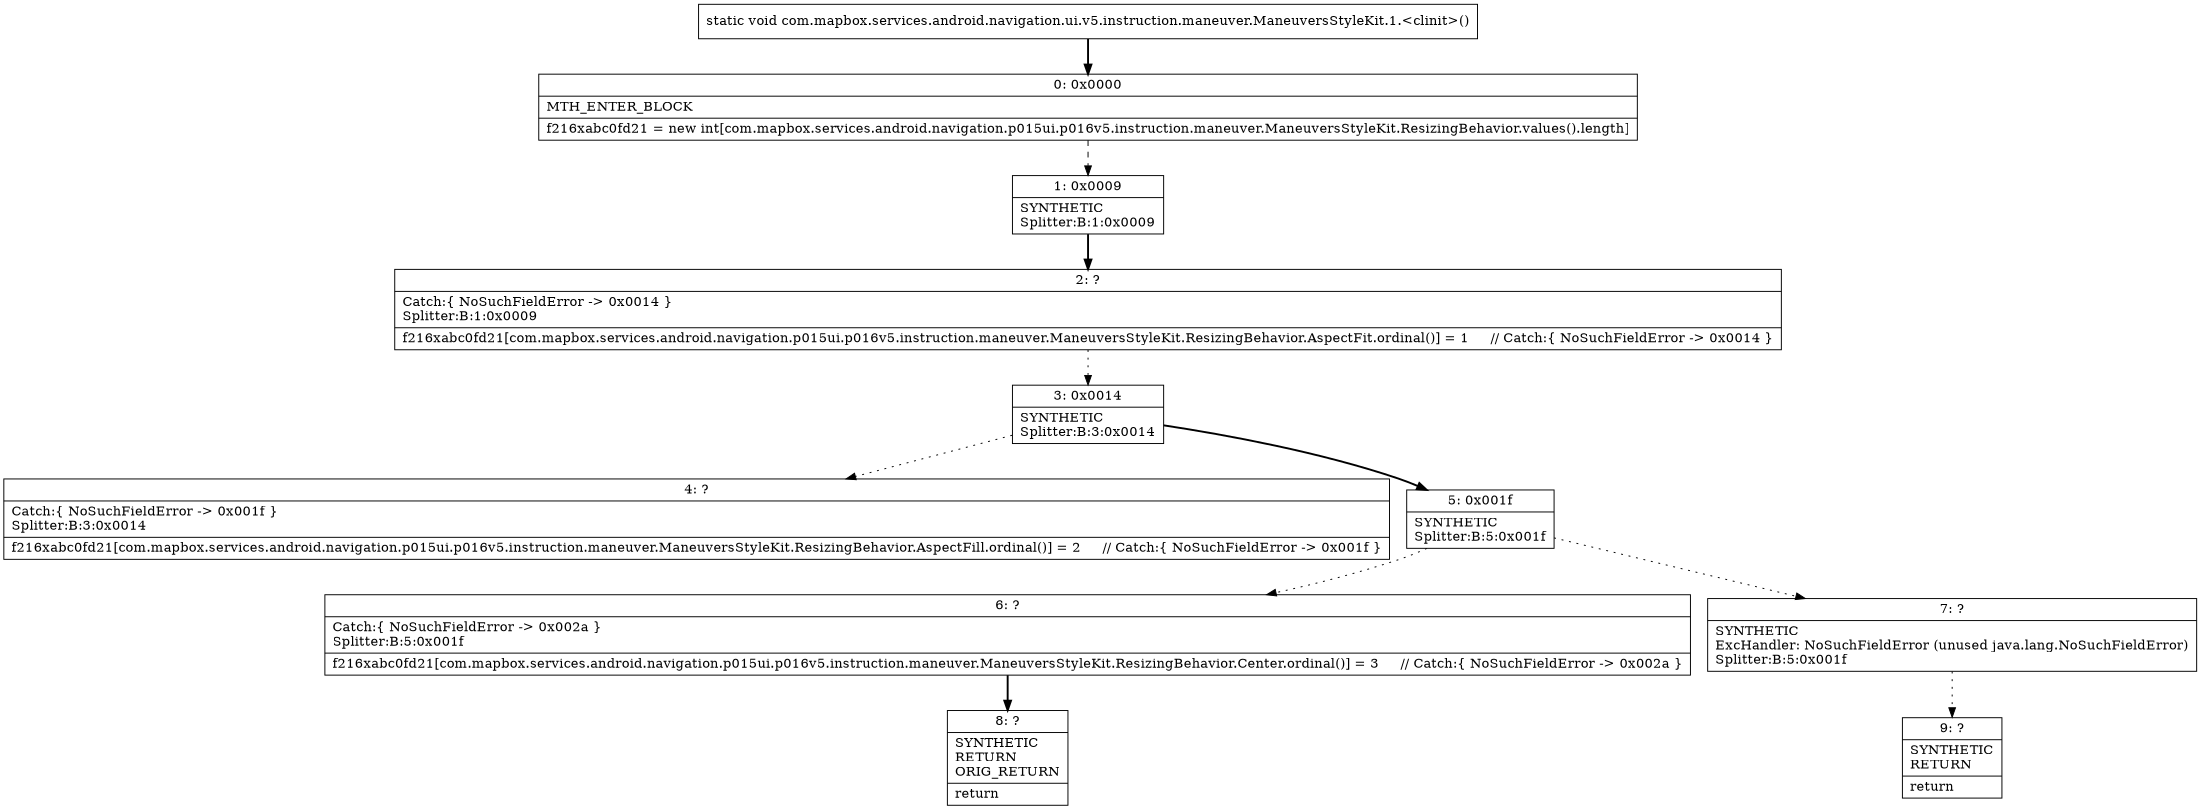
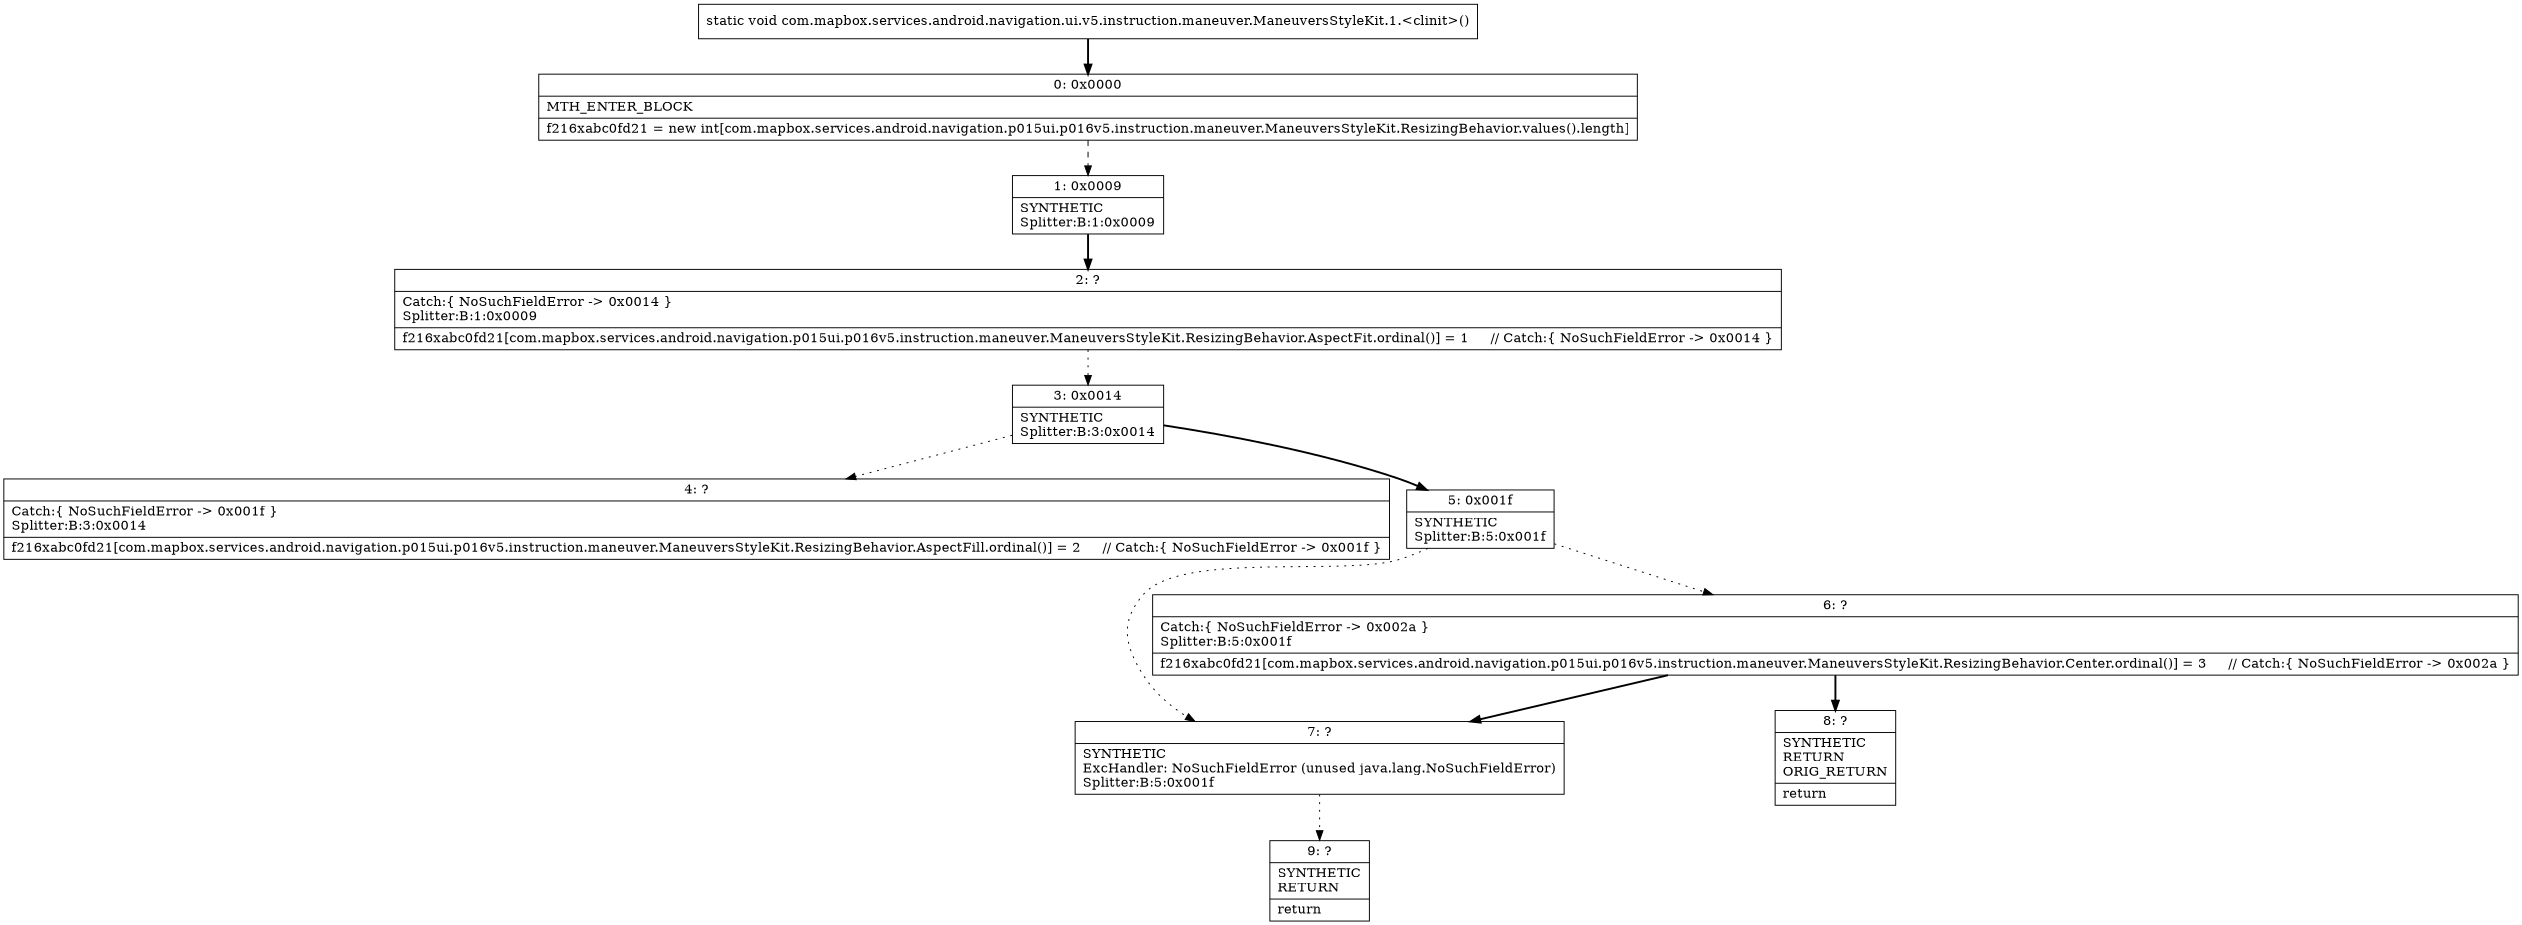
edge "6: ?" -> "7: ?": added
